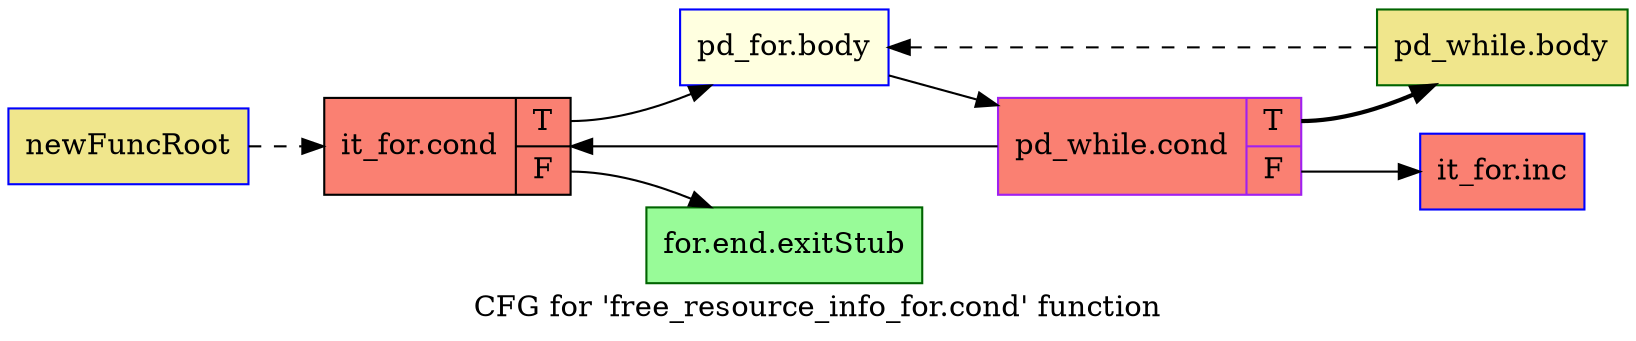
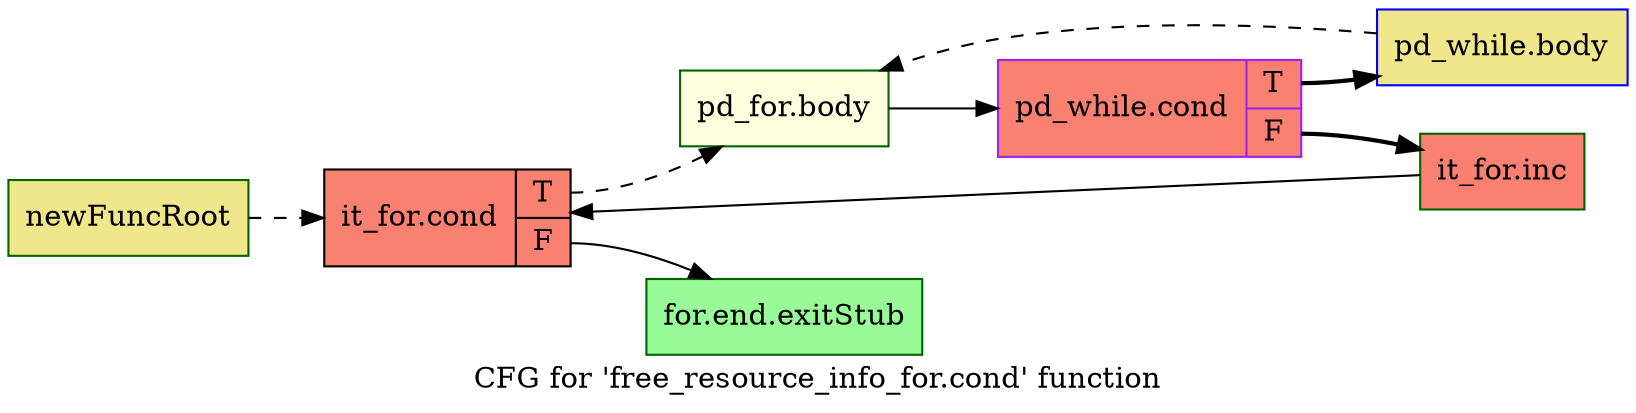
node "pd_for.body": color blue -> darkgreen
node "pd_while.body": color darkgreen -> blue
edge "it_for.cond" -> "pd_for.body": style solid -> dashed
node "newFuncRoot": color blue -> darkgreen
edge "pd_while.cond" -> "it_for.cond": now "it_for.inc" -> "it_for.cond"
edge "pd_while.cond" -> "it_for.inc": style solid -> bold
node "it_for.inc": color blue -> darkgreen
